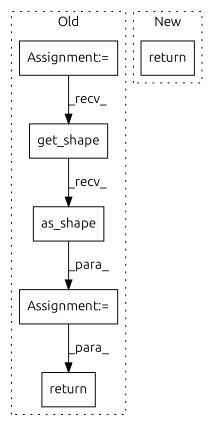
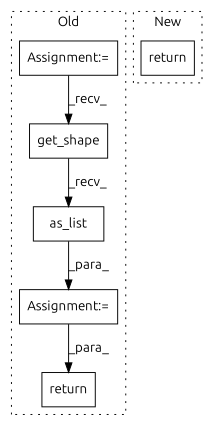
node "as_shape": label "as_shape" -> "as_list"
